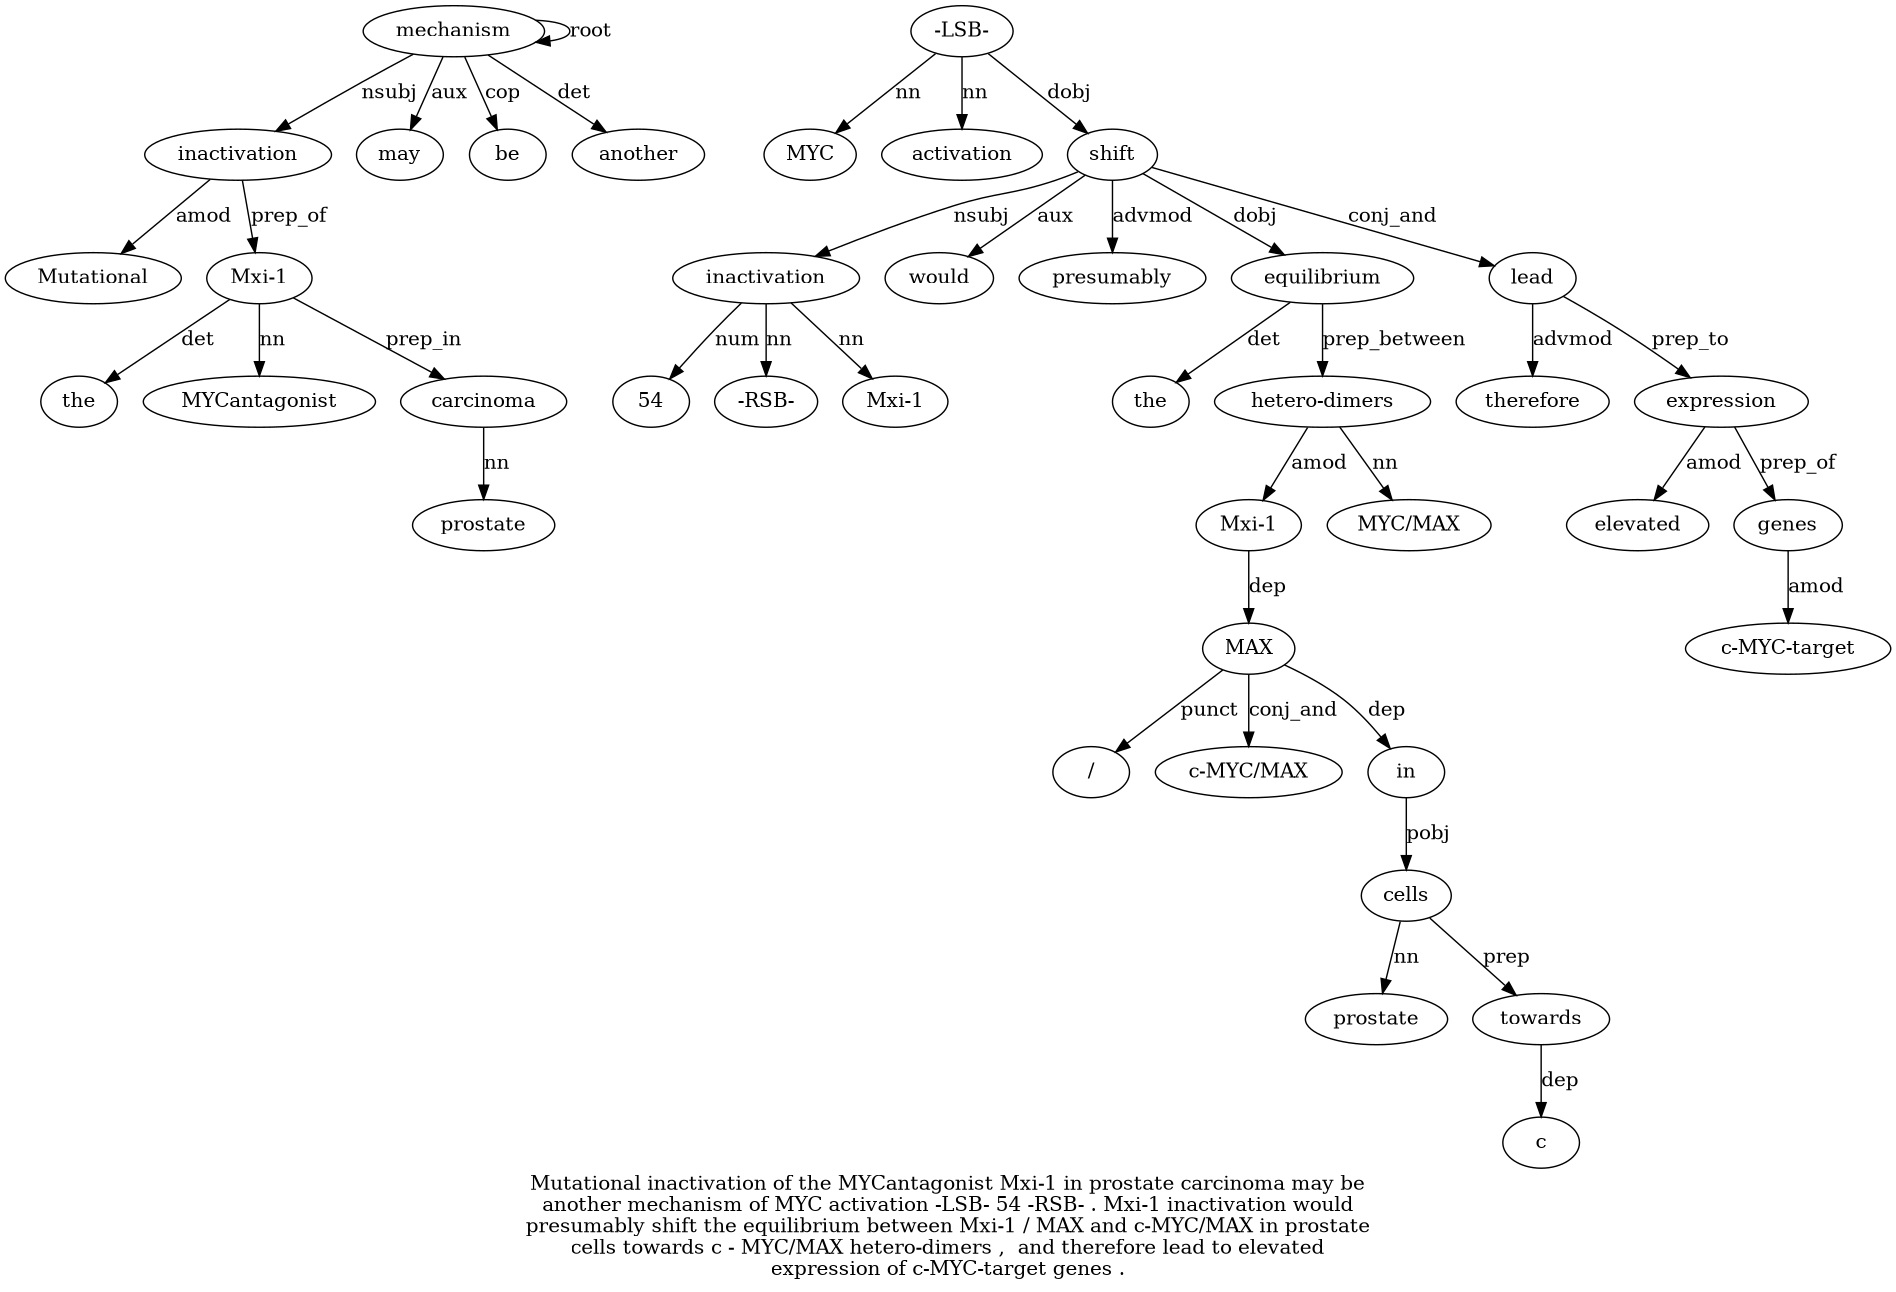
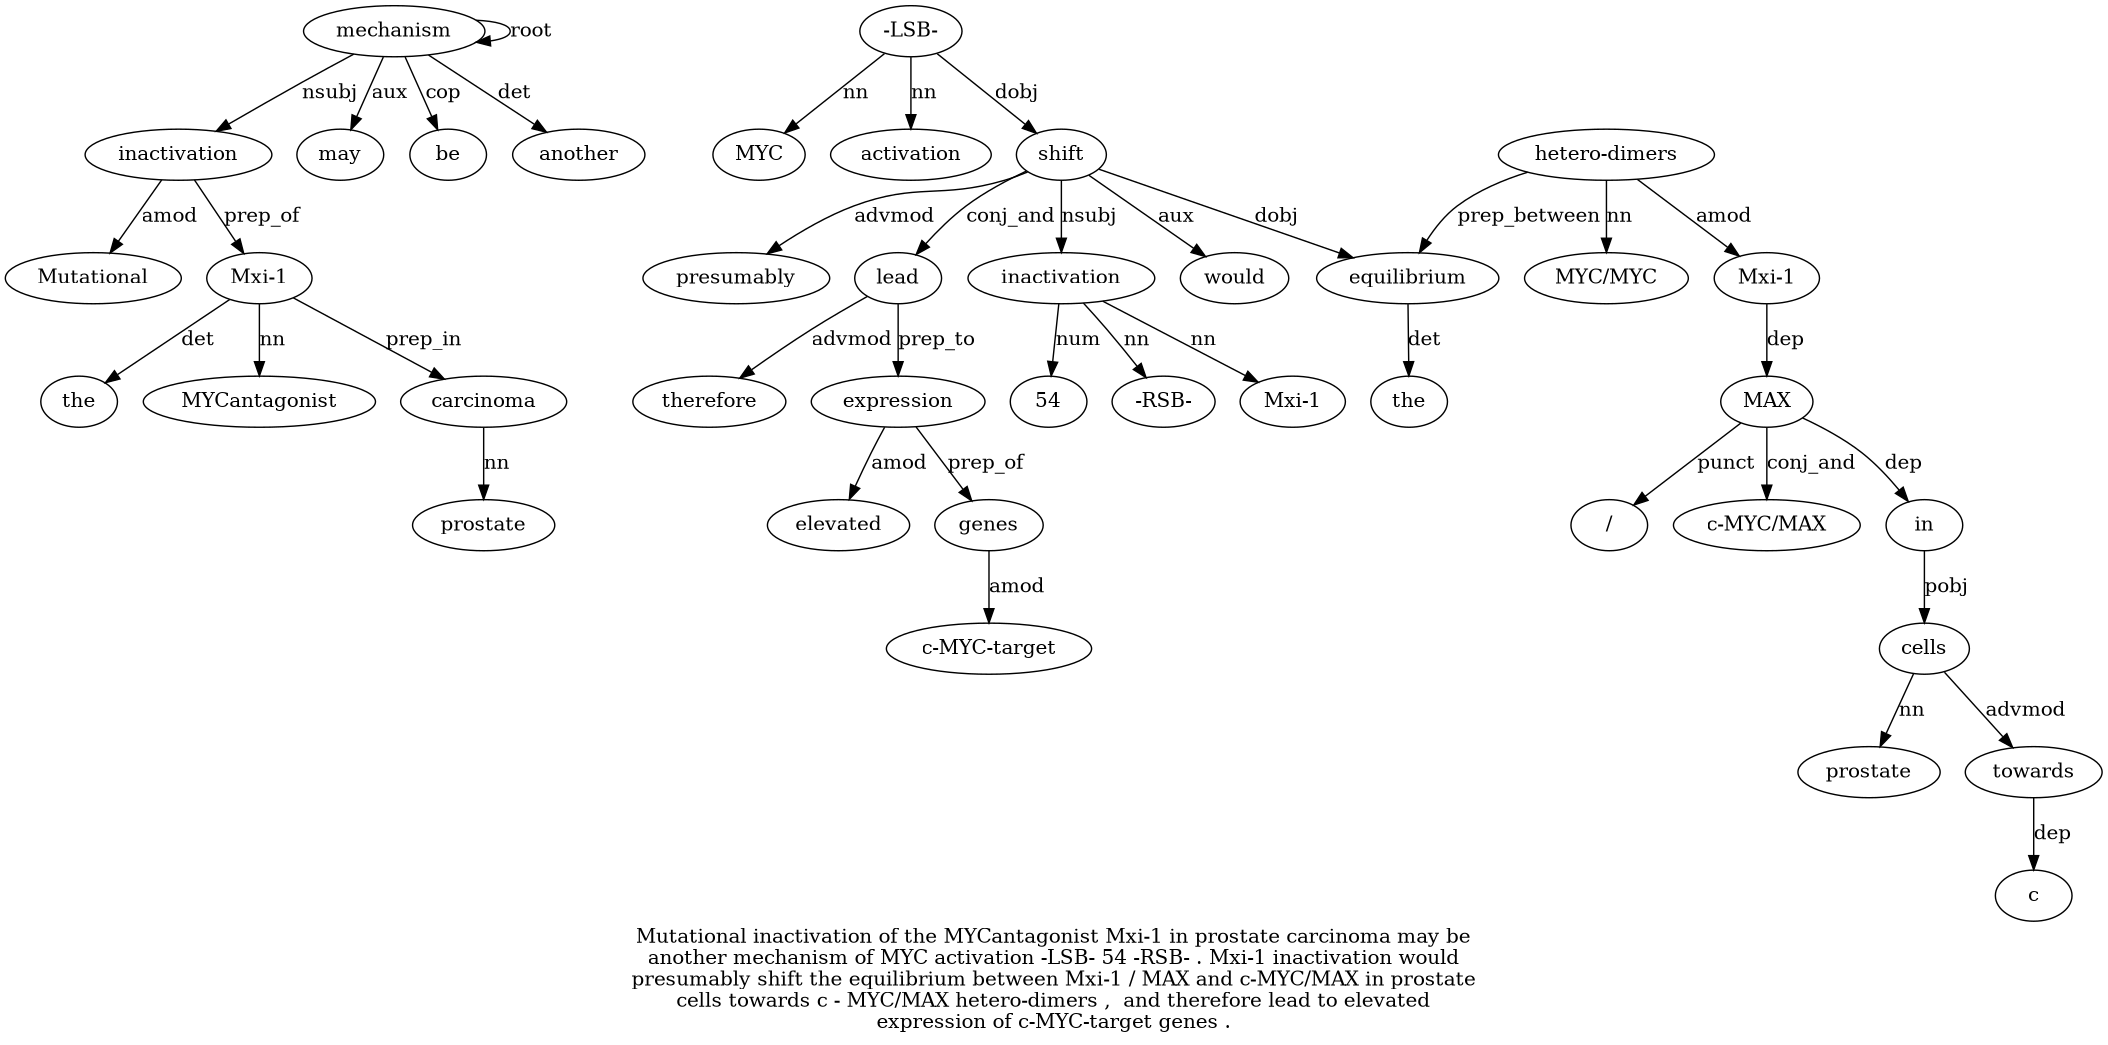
edge "equilibrium" -> "hetero-dimers": reversed
node "MYC/MAX": label "MYC/MAX" -> "MYC/MYC"
edge "cells" -> "towards": label "prep" -> "advmod"
